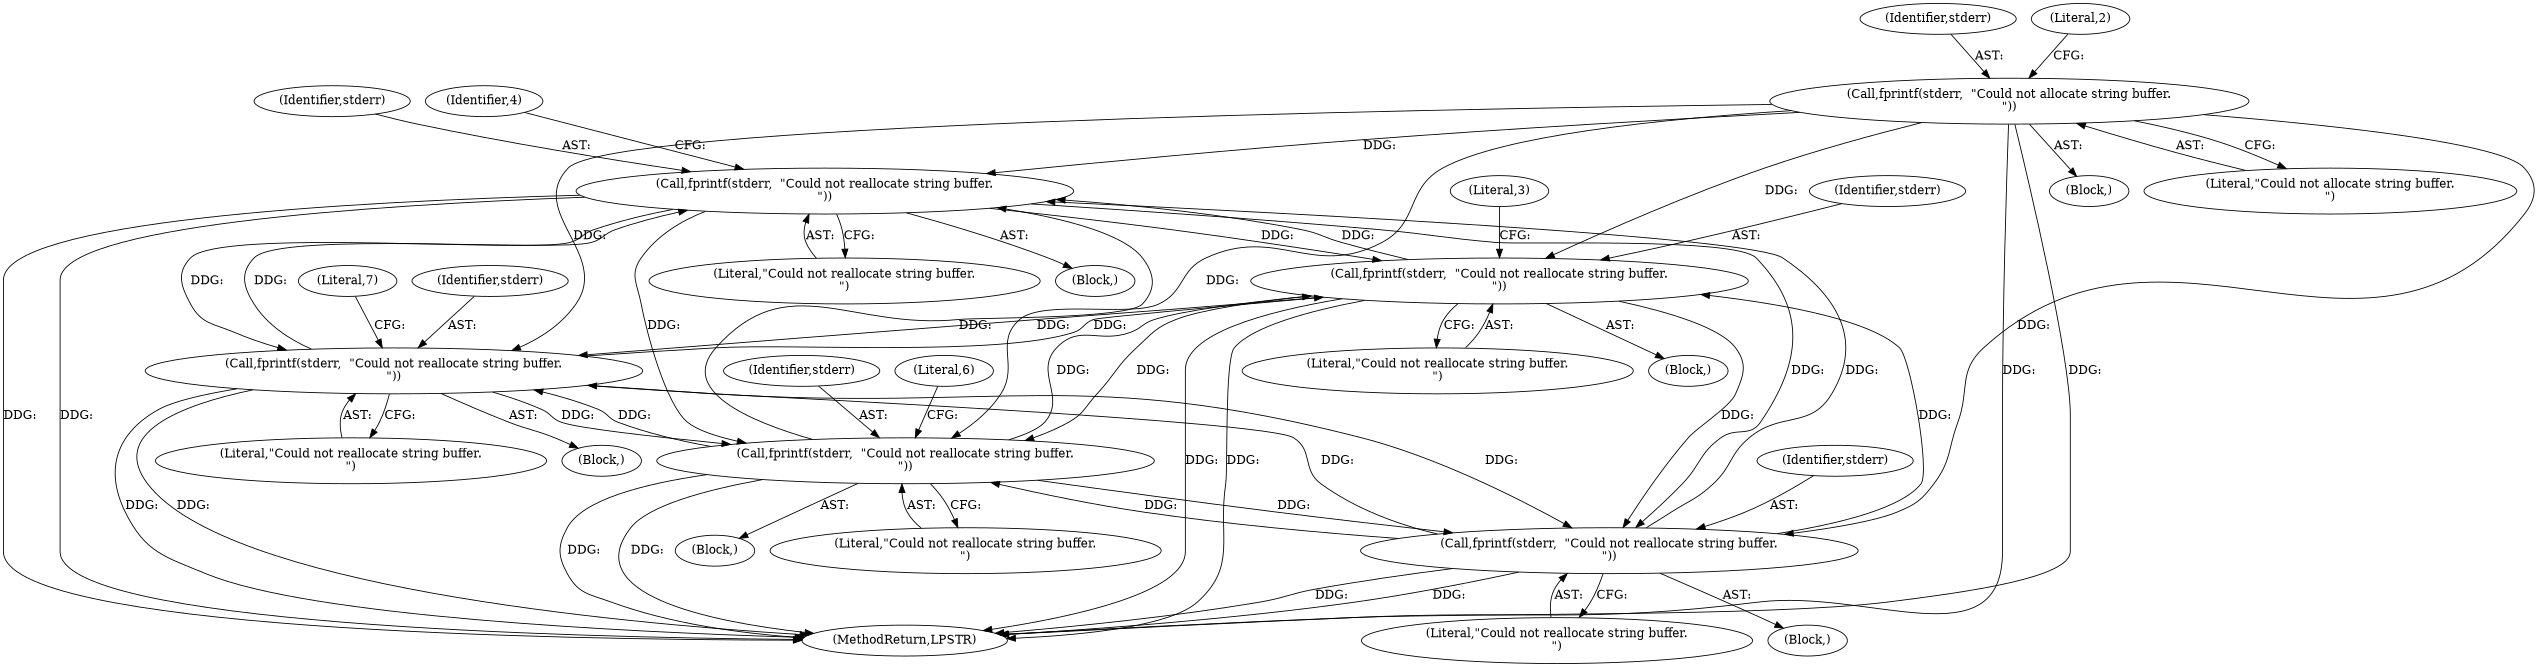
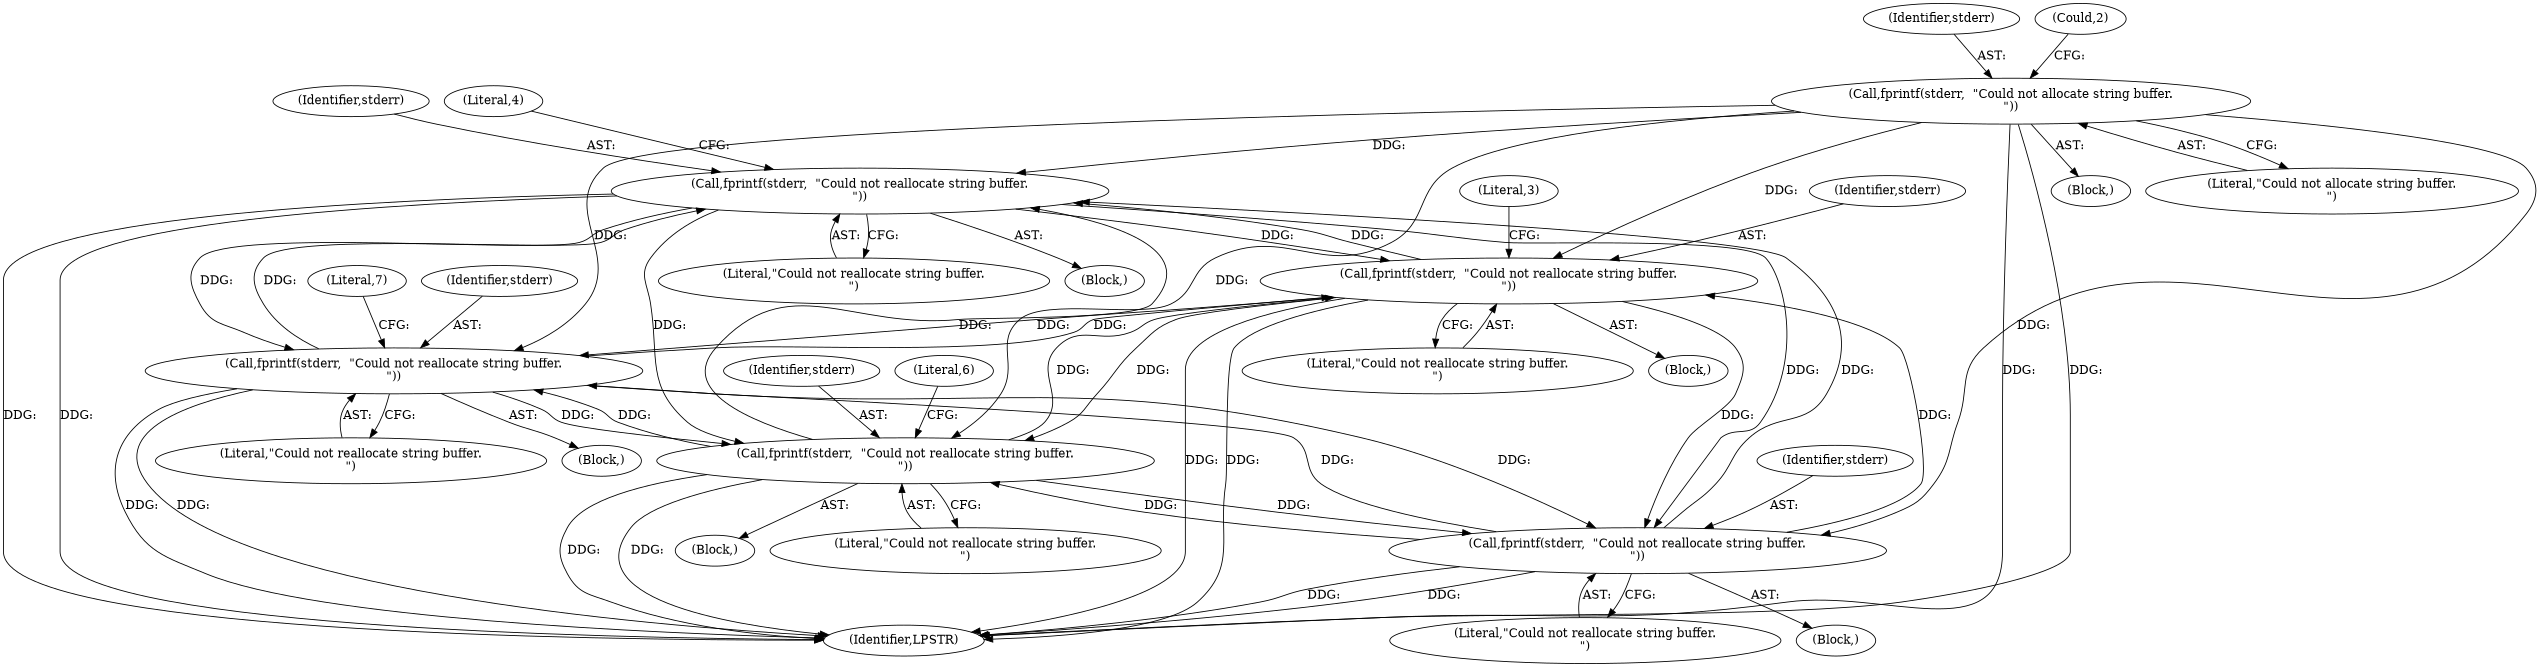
node "(Literal,2)": label "(Literal,2)" -> "(Could,2)"
node "(Identifier,4)": label "(Identifier,4)" -> "(Literal,4)"
node "(MethodReturn,LPSTR)": label "(MethodReturn,LPSTR)" -> "(Identifier,LPSTR)"
